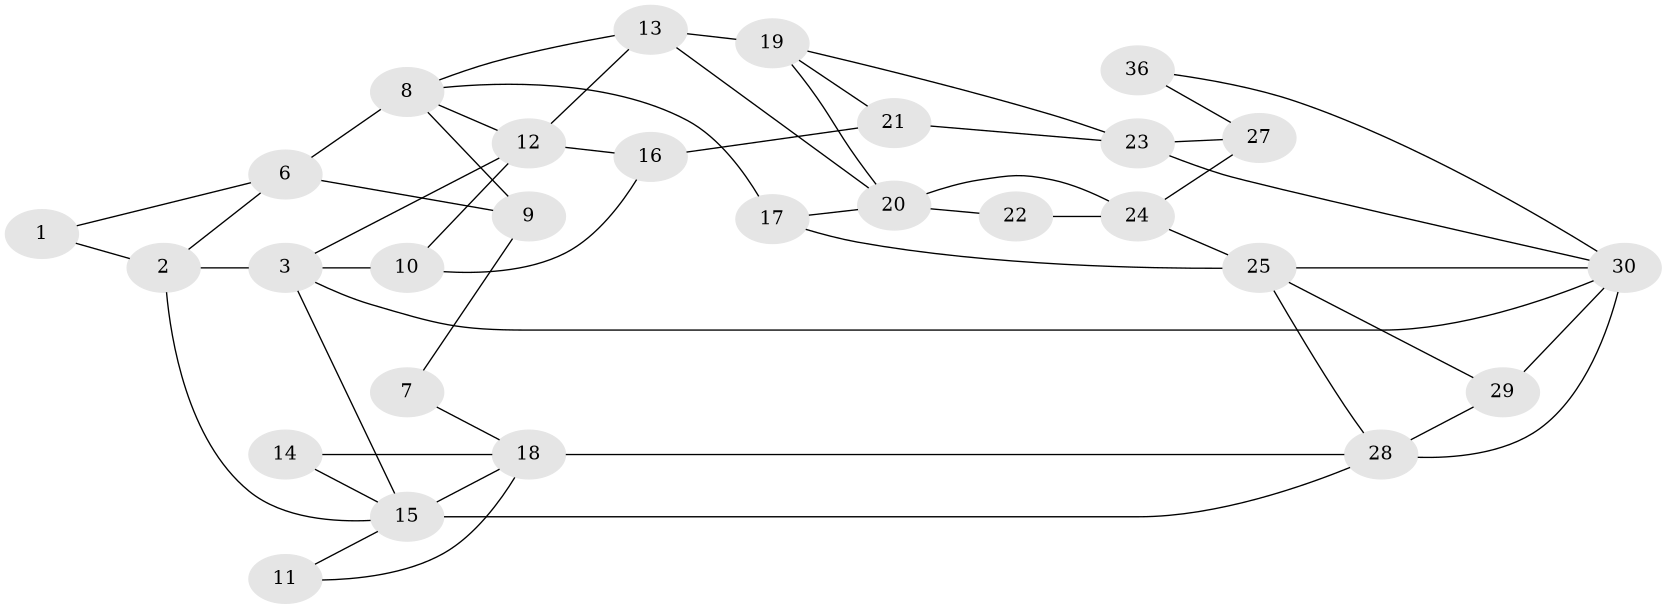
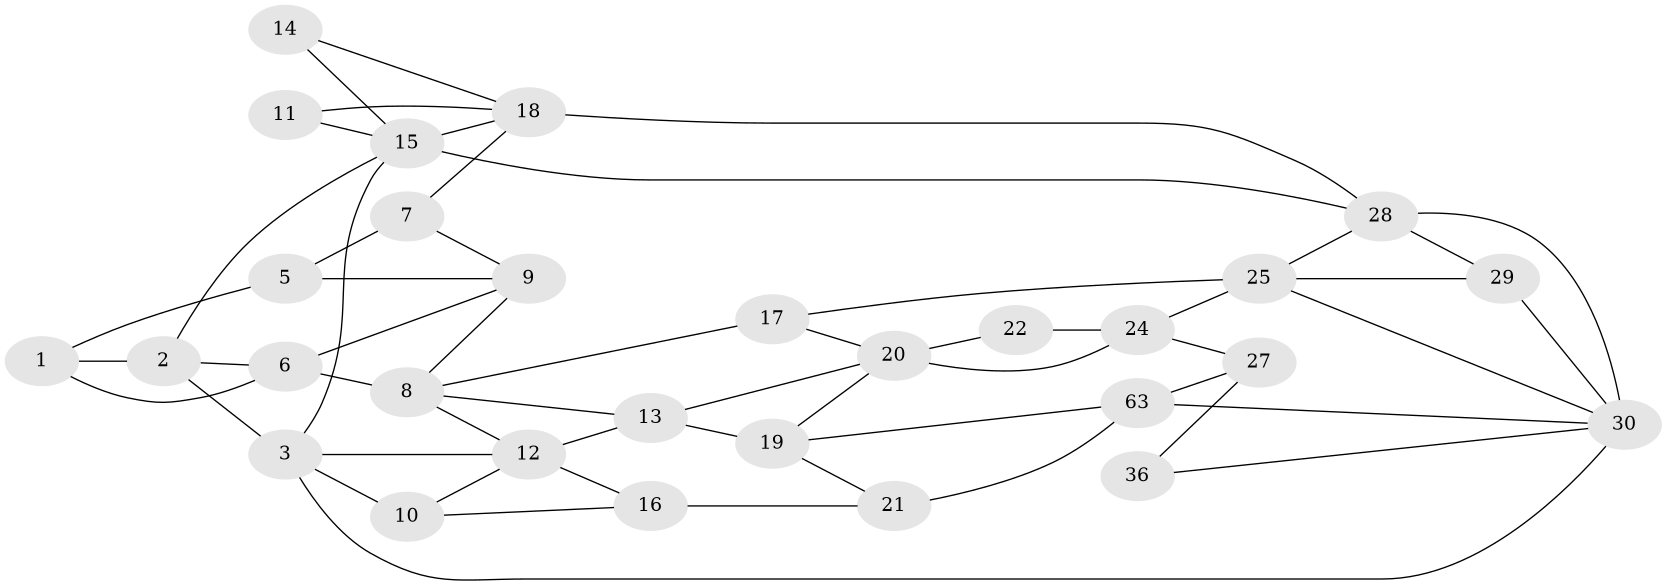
node "23": label "23" -> "63"
node "5": added
